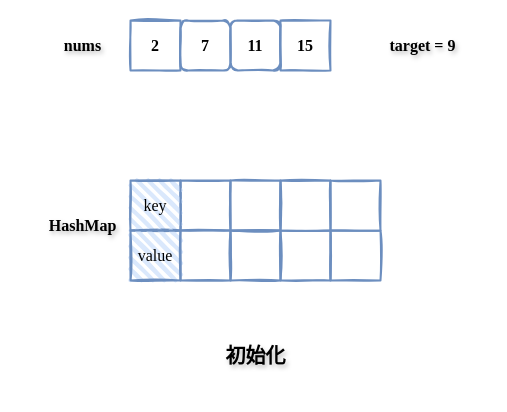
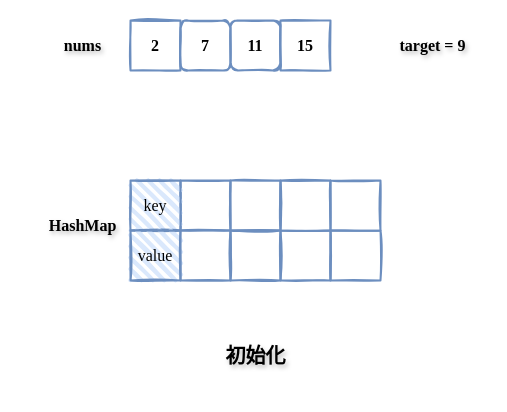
node "target = 9": moved (423, 46) -> (433, 46)
